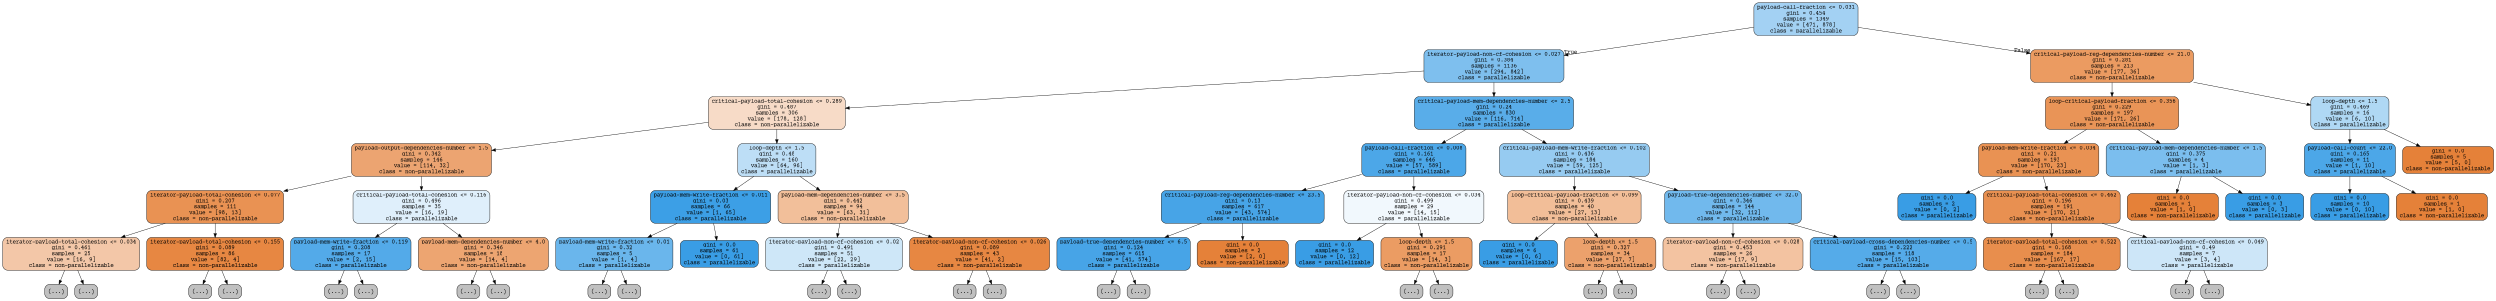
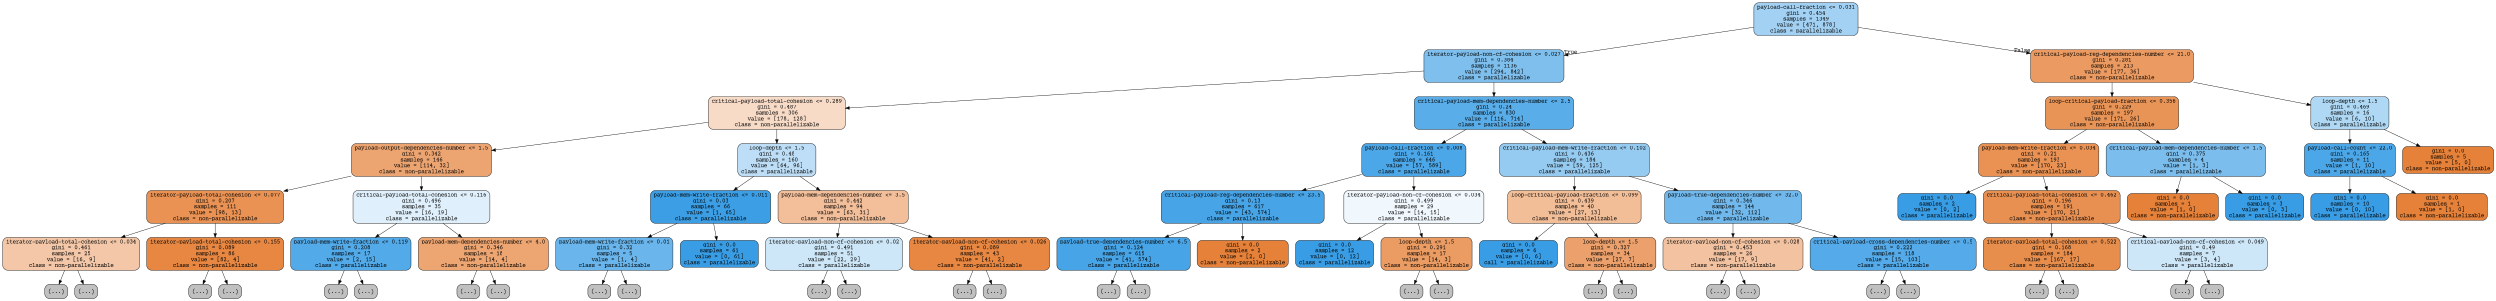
node "gini = 0.0 samples = 6 value = [0, 6] class = parallelizable": label "gini = 0.0 samples = 6 value = [0, 6] class = parallelizable" -> "gini = 0.0 samples = 6 value = [0, 6] call = parallelizable"
